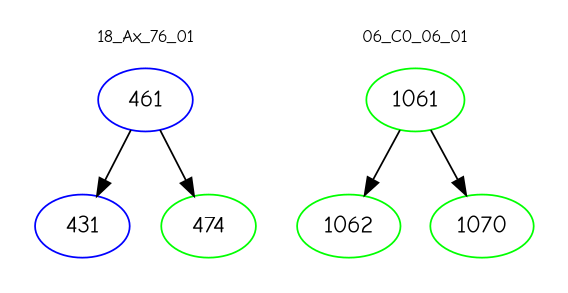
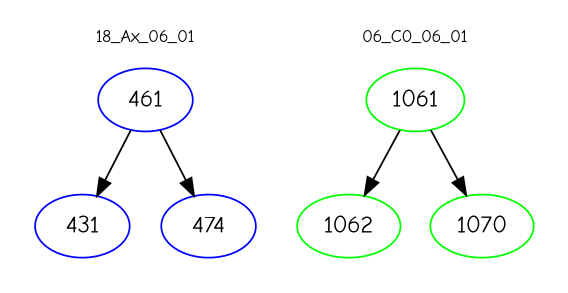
cluster "18_Ax_76_01": label "18_Ax_76_01" -> "18_Ax_06_01"
node "474": color green -> blue
